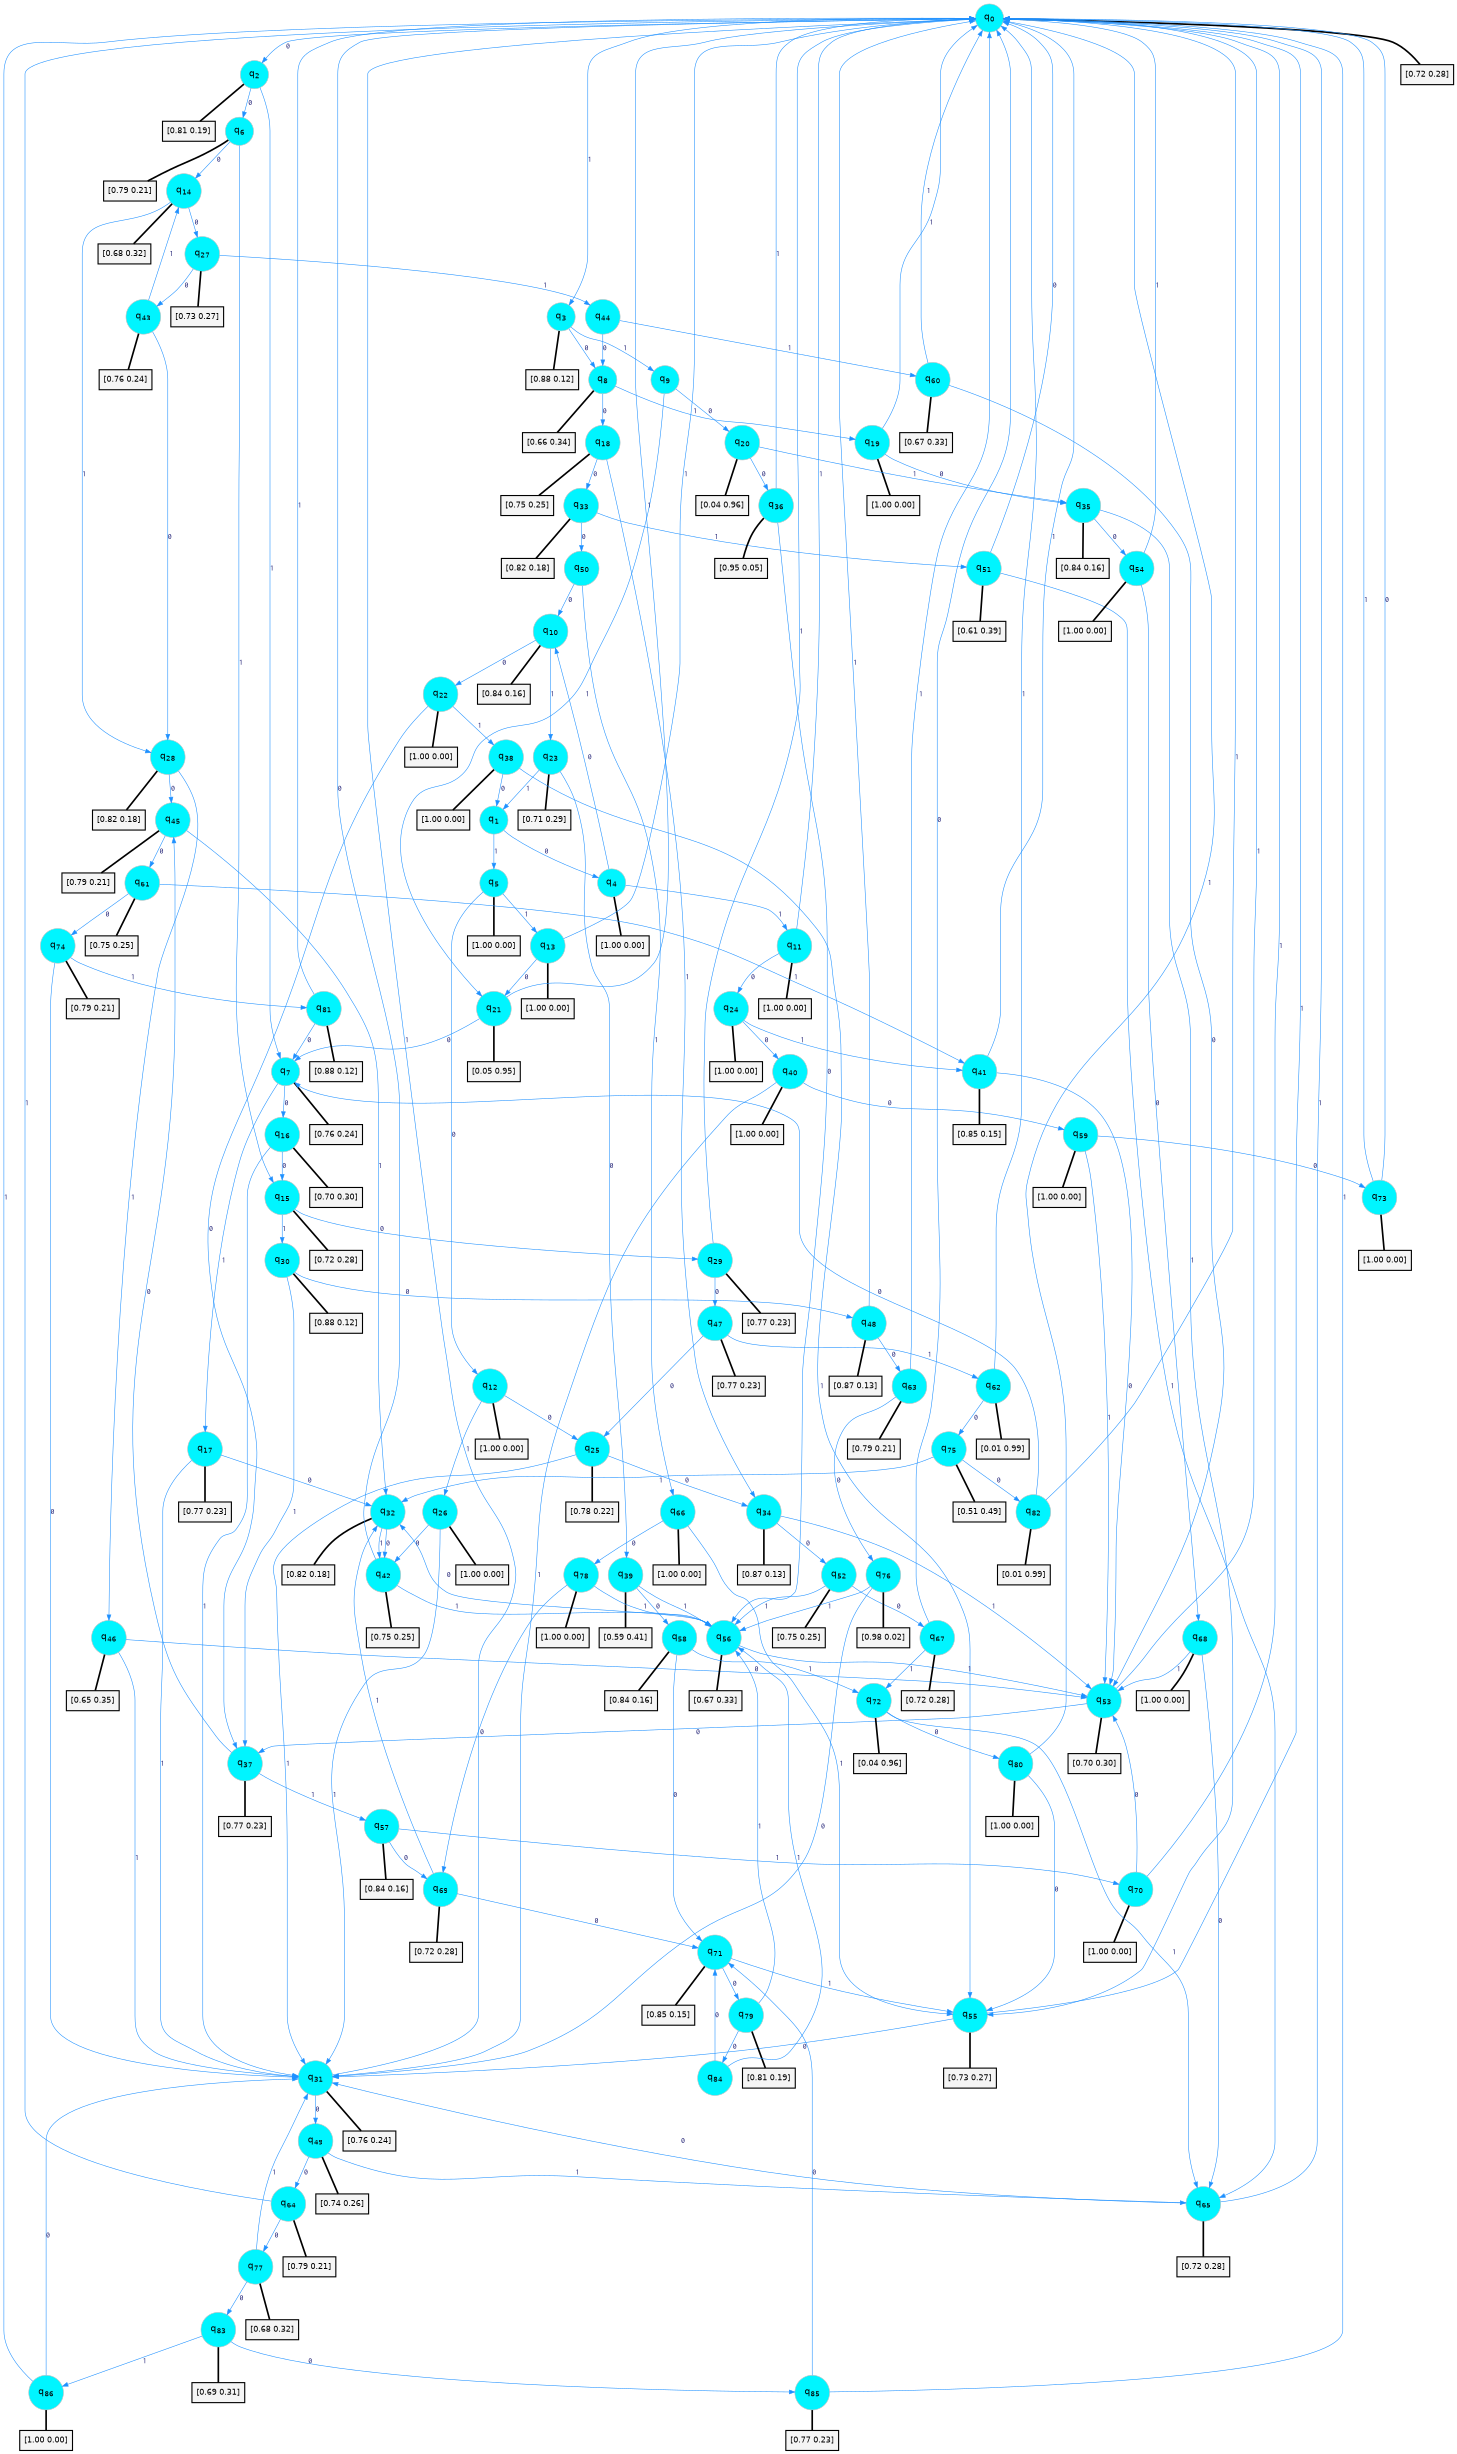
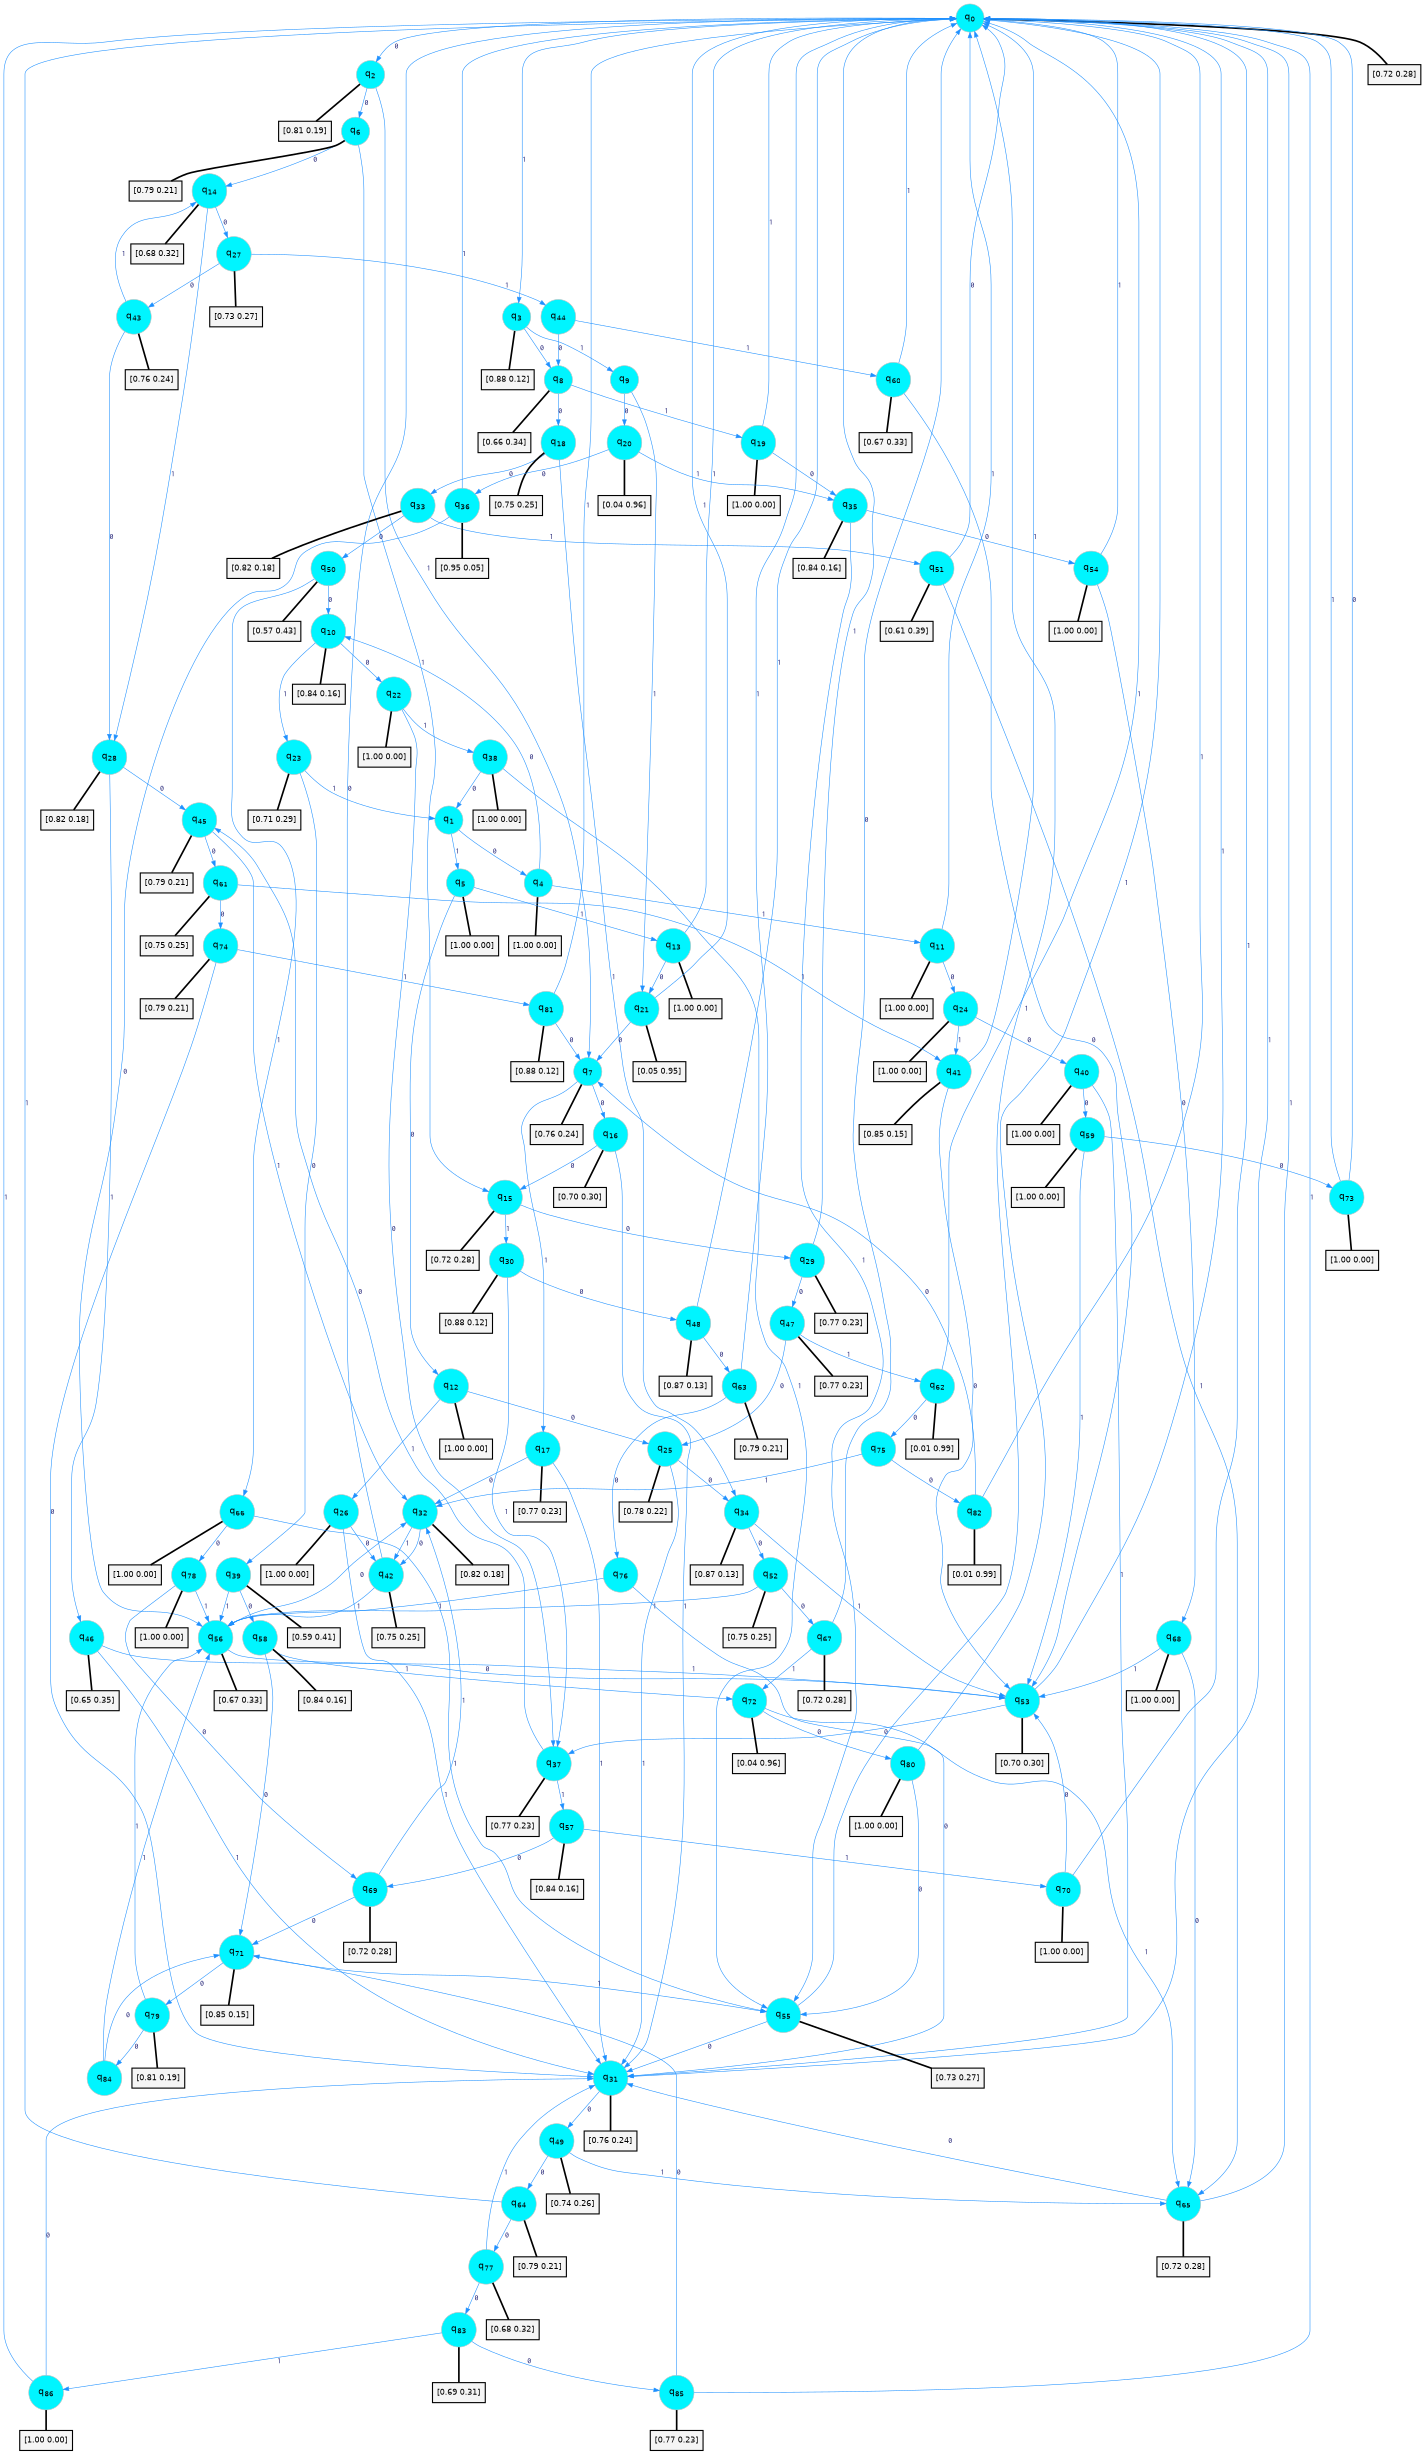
node "[0.57 0.43]": added
node "[0.51 0.49]": removed
node "[0.98 0.02]": removed
